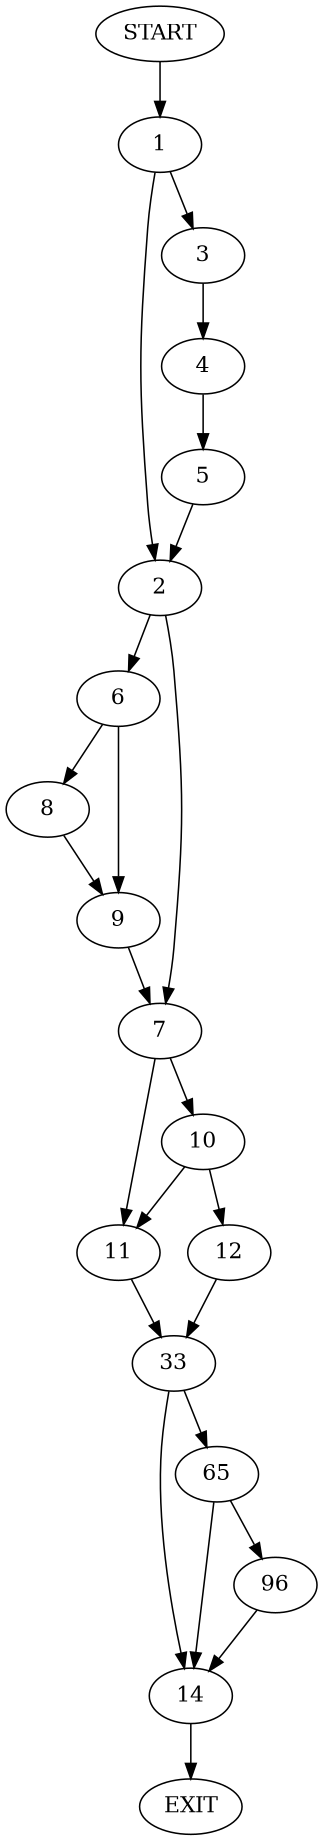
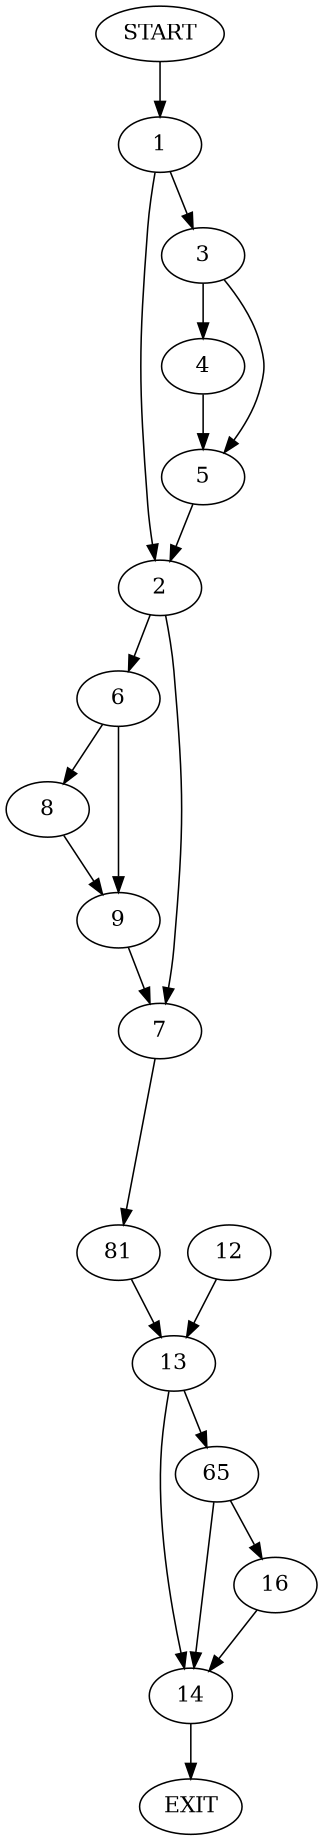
edge "3" -> "5": added
node "10": removed
node "11": label "11" -> "81"
node "33": label "33" -> "13"
node "96": label "96" -> "16"
